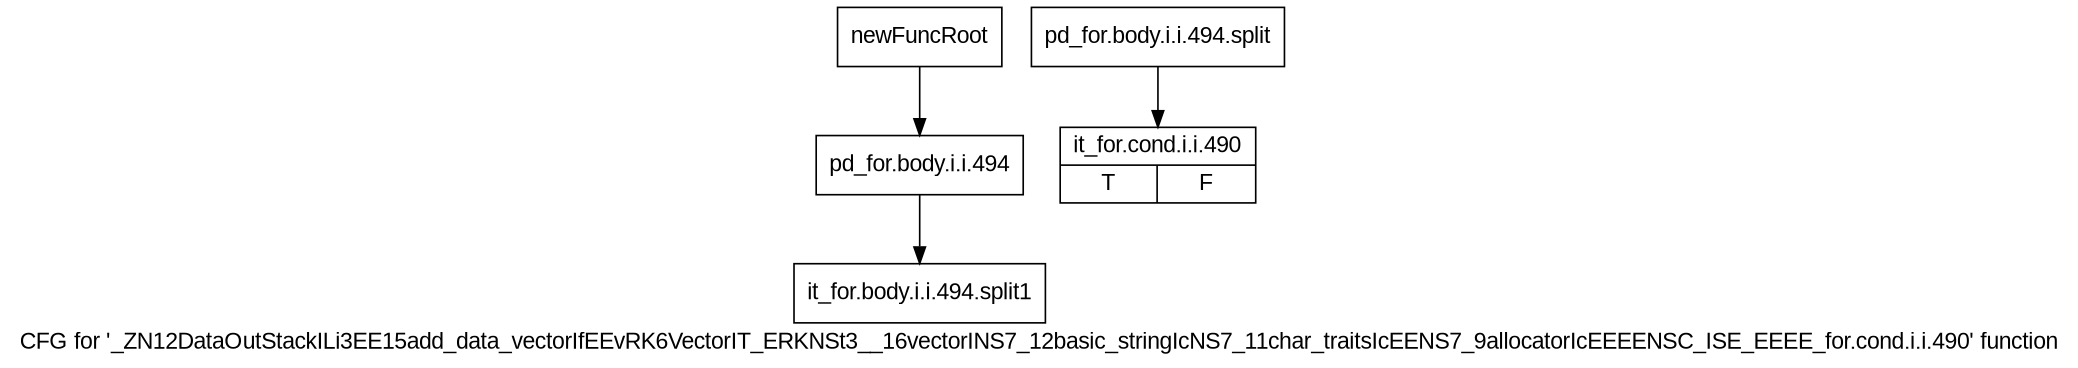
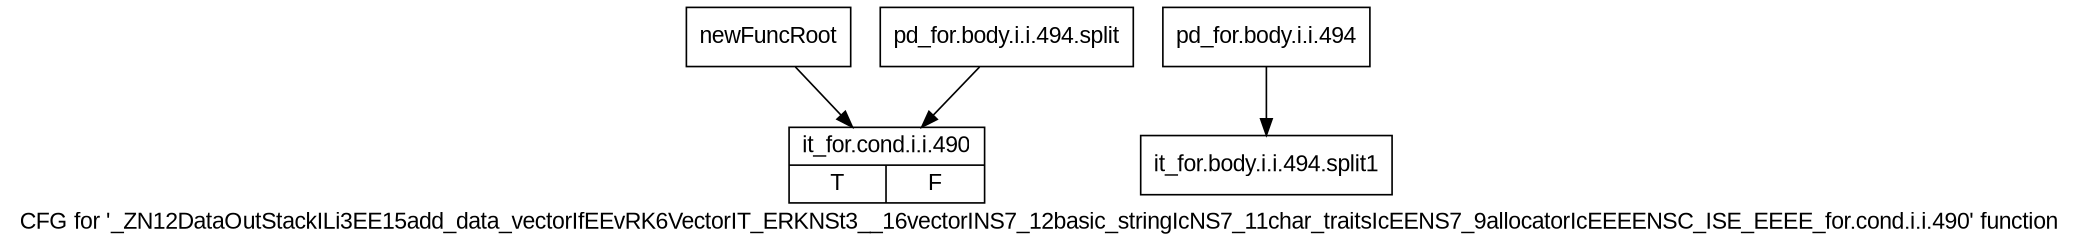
edge "newFuncRoot" -> "pd_for.body.i.i.494": now "newFuncRoot" -> "it_for.cond.i.i.490"
